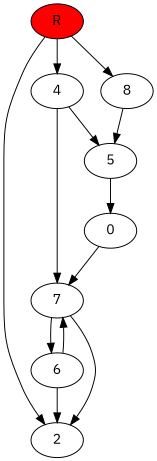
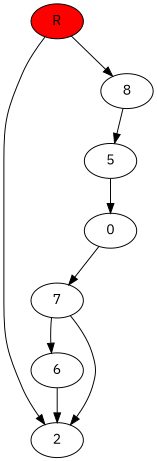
node "4": removed
edge "6" -> "7": removed
